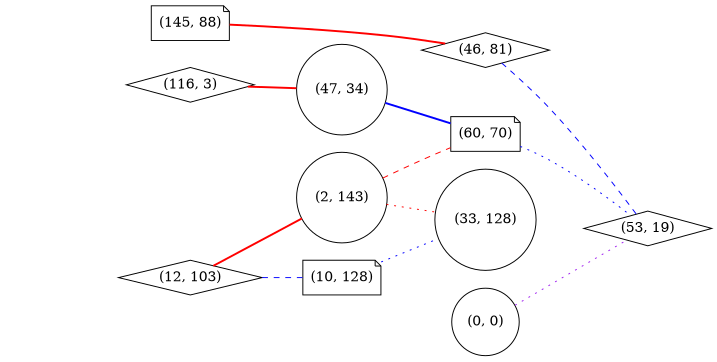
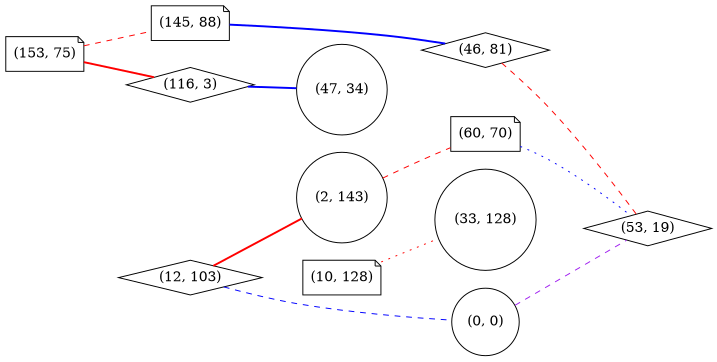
edge "(145, 88)" -- "(46, 81)": color red -> blue
node "(153, 75)": added
edge "(116, 3)" -- "(47, 34)": color red -> blue
edge "(47, 34)" -- "(60, 70)": removed
edge "(46, 81)" -- "(53, 19)": color blue -> red
edge "(2, 143)" -- "(33, 128)": removed
edge "(33, 128)" -- "(10, 128)": color blue -> red
edge "(53, 19)" -- "(0, 0)": style dotted -> dashed
edge "(12, 103)" -- "(10, 128)": now "(12, 103)" -- "(0, 0)"
